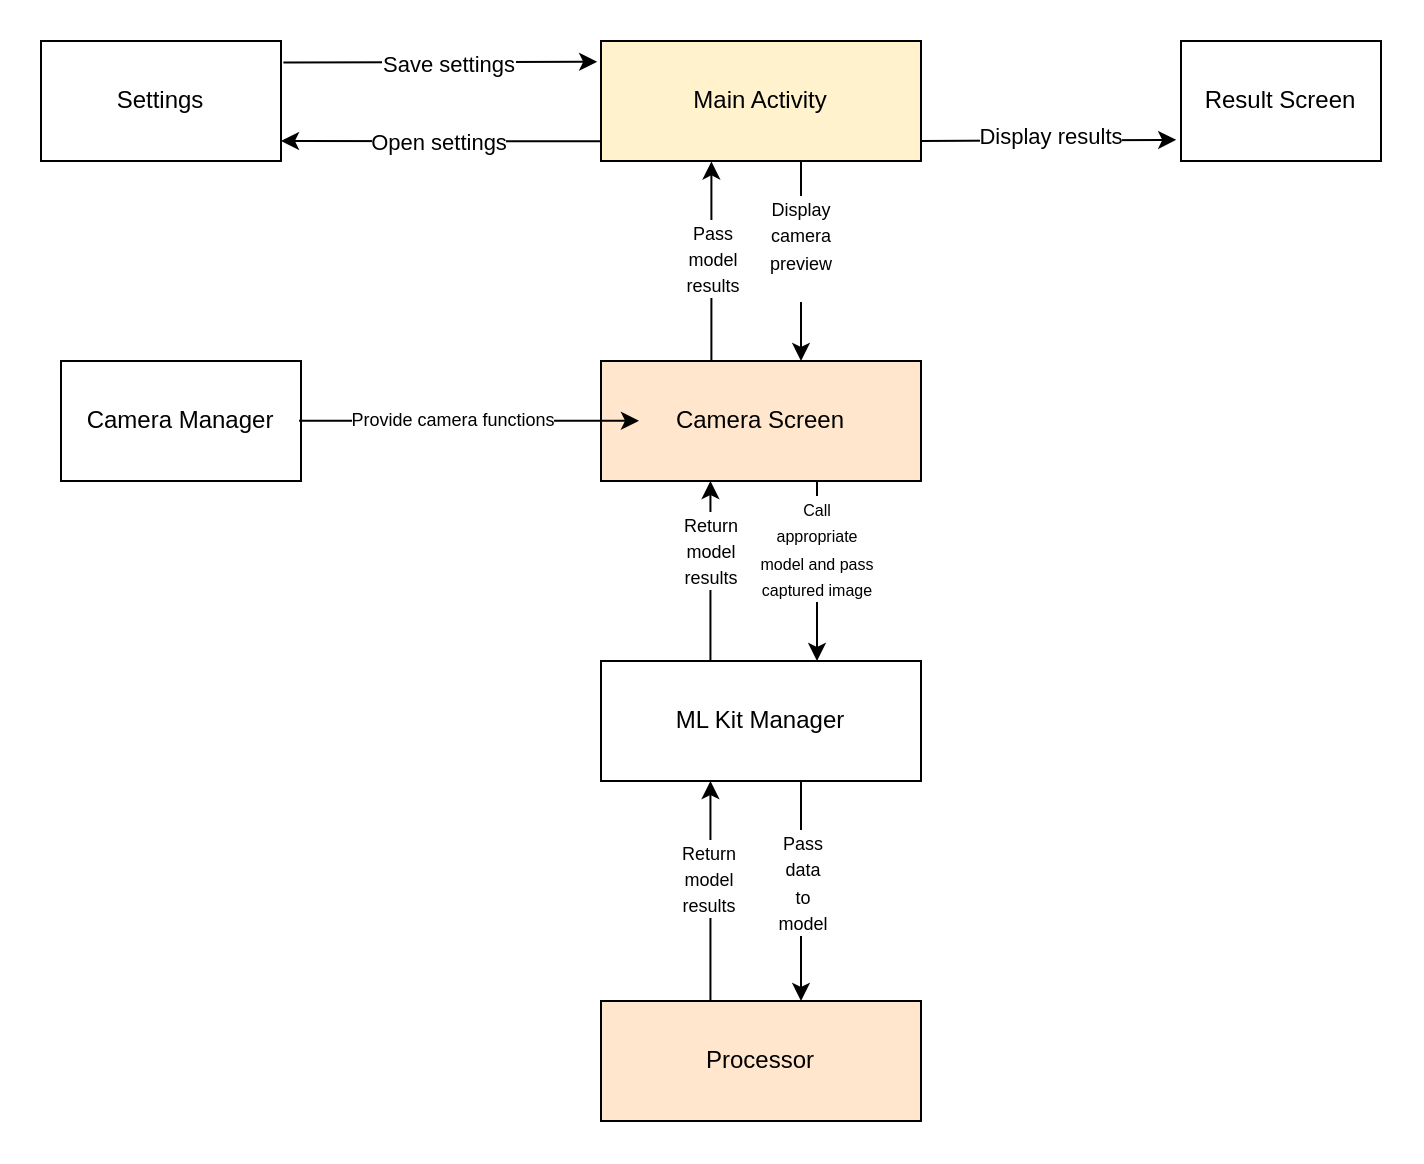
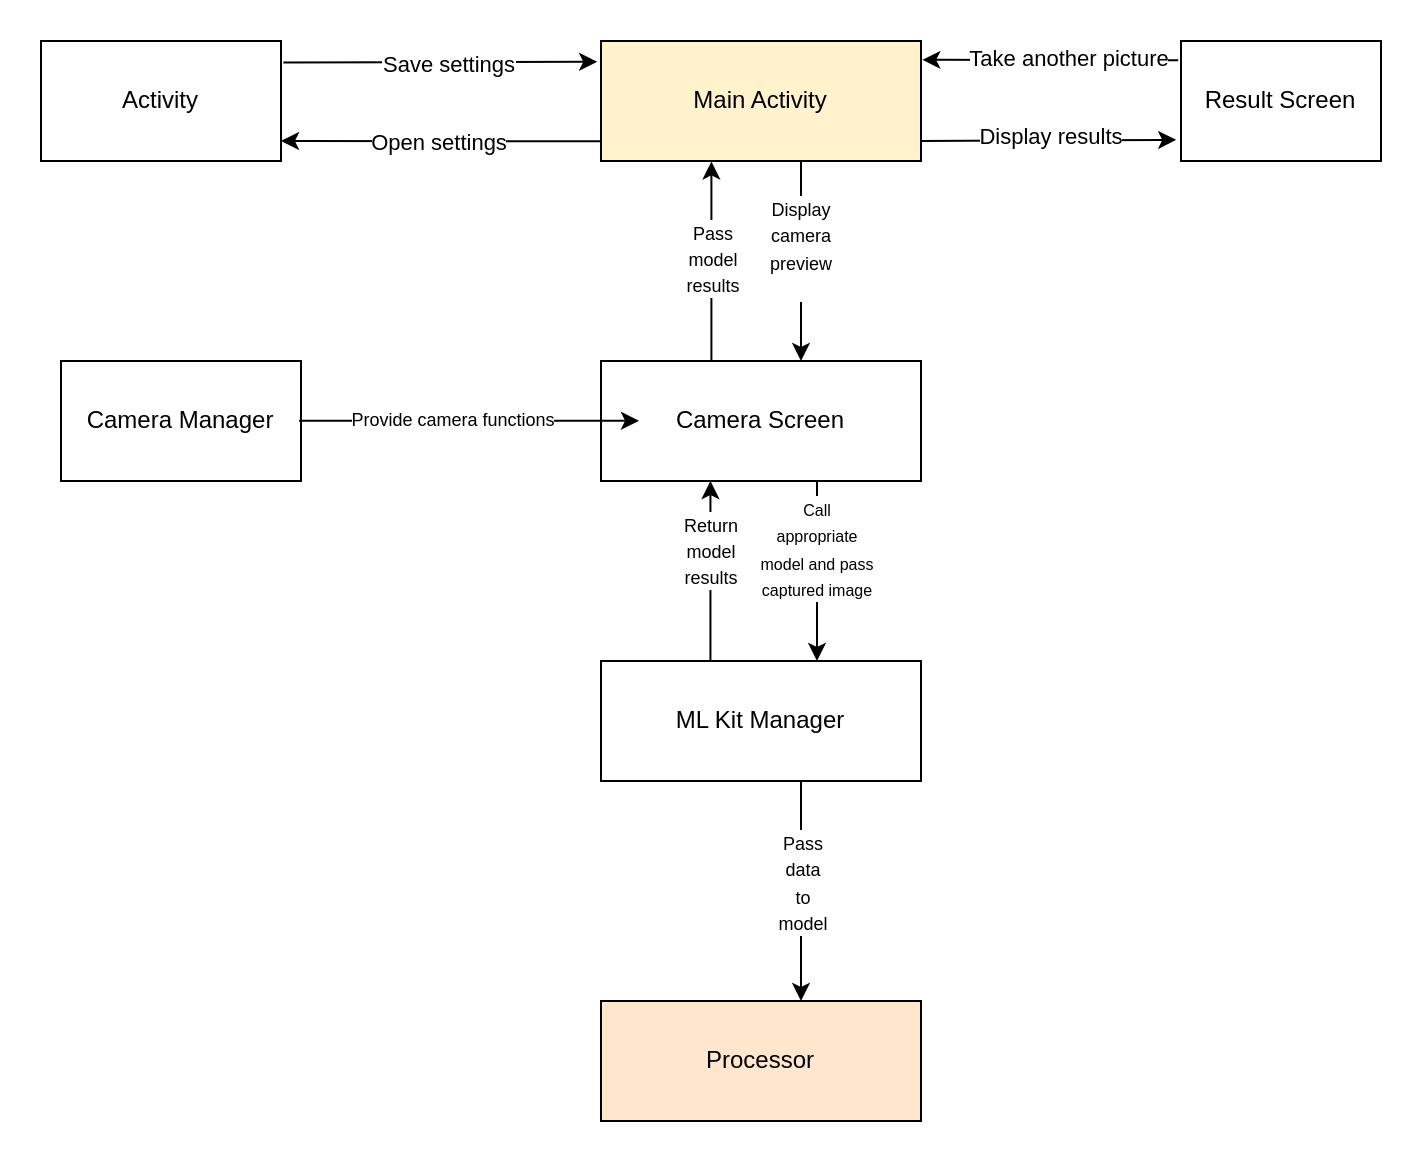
edge "Result Screen" -> "Main Activity": added, label "Take another picture"
node "Settings": label "Settings" -> "Activity"
node "Camera Screen": fillcolor #ffe6cc -> #ffffff
edge "Processor" -> "ML Kit Manager": removed, label "Return model results"
